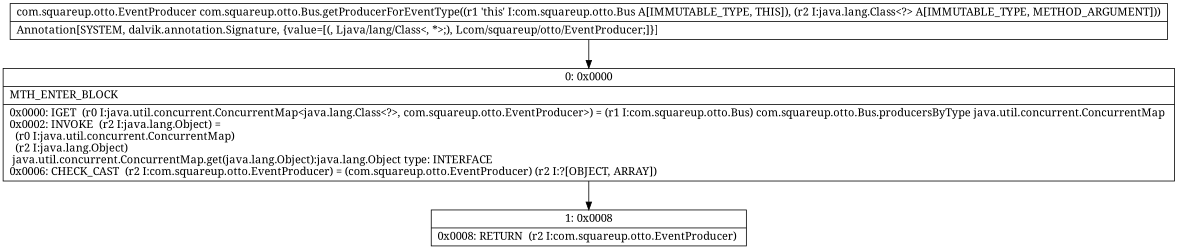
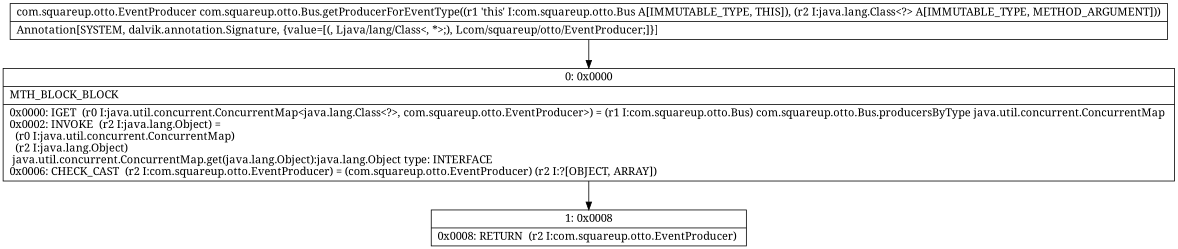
node "0: 0x0000": text "MTH_ENTER_BLOCK" -> "MTH_BLOCK_BLOCK"
